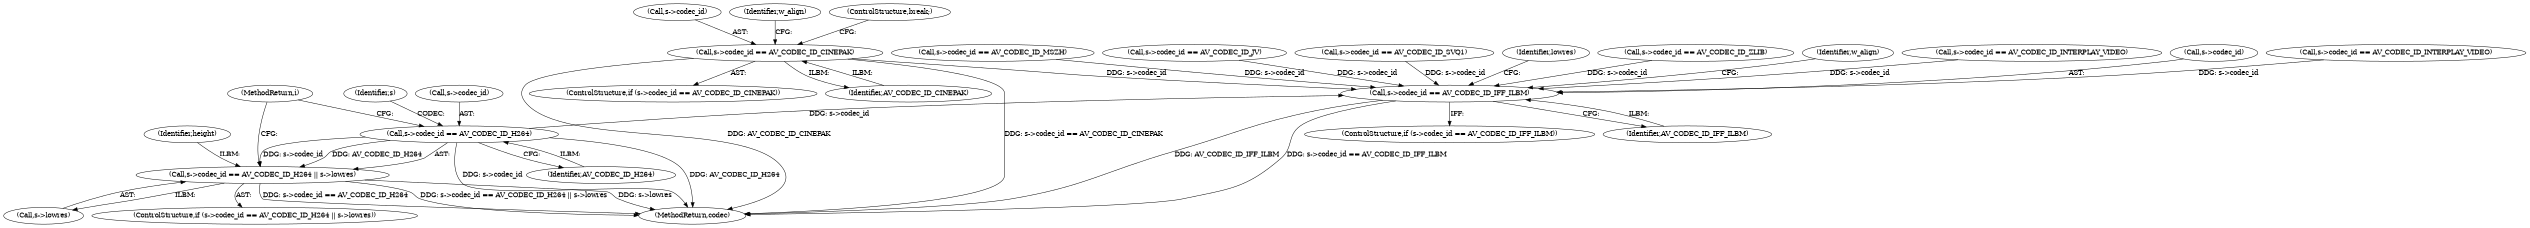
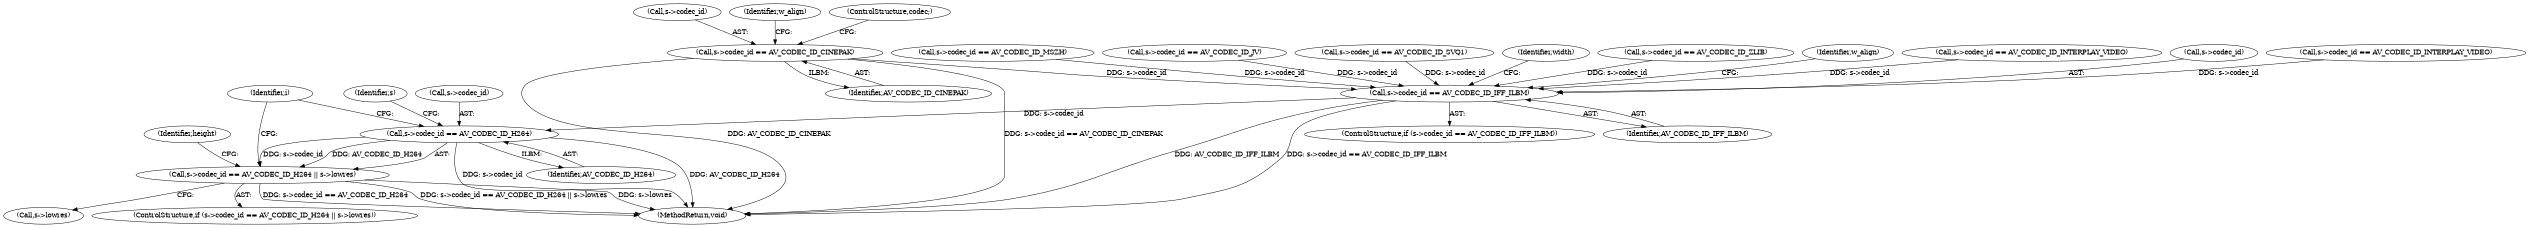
node "(ControlStructure,break;)": label "(ControlStructure,break;)" -> "(ControlStructure,codec;)"
node "(Identifier,lowres)": label "(Identifier,lowres)" -> "(Identifier,width)"
edge "(Identifier,AV_CODEC_ID_CINEPAK)" -> "(Call,s->codec_id == AV_CODEC_ID_CINEPAK)": label "ILBM: " -> "AST: "
node "(MethodReturn,i)": label "(MethodReturn,i)" -> "(Identifier,i)"
node "(ControlStructure,if (s->codec_id == AV_CODEC_ID_CINEPAK))": removed
edge "(Call,s->codec_id == AV_CODEC_ID_H264)" -> "(Call,s->codec_id == AV_CODEC_ID_IFF_ILBM)": reversed
edge "(Identifier,s)" -> "(Call,s->codec_id == AV_CODEC_ID_H264)": label "CODEC: " -> "CFG: "
edge "(Call,s->codec_id == AV_CODEC_ID_IFF_ILBM)" -> "(ControlStructure,if (s->codec_id == AV_CODEC_ID_IFF_ILBM))": label "IFF: " -> "AST: "
edge "(Call,s->codec_id == AV_CODEC_ID_IFF_ILBM)" -> "(Identifier,AV_CODEC_ID_IFF_ILBM)": label "CFG: " -> "AST: "
edge "(Identifier,AV_CODEC_ID_IFF_ILBM)" -> "(Call,s->codec_id == AV_CODEC_ID_IFF_ILBM)": label "ILBM: " -> "AST: "
edge "(Identifier,height)" -> "(Call,s->codec_id == AV_CODEC_ID_H264 || s->lowres)": label "ILBM: " -> "CFG: "
edge "(Call,s->codec_id == AV_CODEC_ID_H264)" -> "(Identifier,AV_CODEC_ID_H264)": label "CFG: " -> "ILBM: "
edge "(Identifier,AV_CODEC_ID_H264)" -> "(Call,s->codec_id == AV_CODEC_ID_H264)": label "ILBM: " -> "AST: "
edge "(Call,s->lowres)" -> "(Call,s->codec_id == AV_CODEC_ID_H264 || s->lowres)": removed, label "AST:"
edge "(Call,s->codec_id == AV_CODEC_ID_H264 || s->lowres)" -> "(Call,s->lowres)": label "ILBM: " -> "CFG: "
node "(MethodReturn,codec)": label "(MethodReturn,codec)" -> "(MethodReturn,void)"
